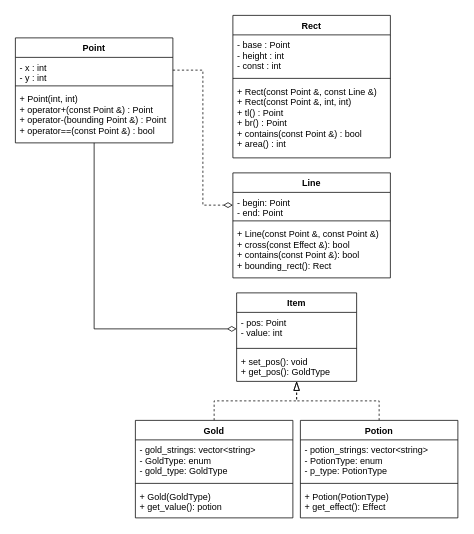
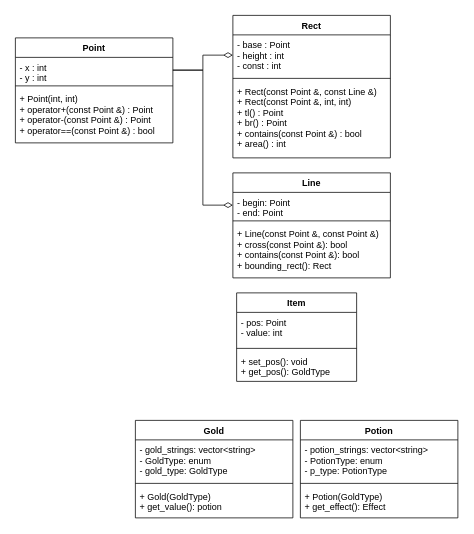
edge "- x : int - y : int" -> "- base : Point - height : int - const : int": added
node "+ Point(int, int) + operator+(const Point &) : Point + operator-(bounding Point &) : Point + operator==(const Point &) : bool": label "+ Point(int, int) + operator+(const Point &) : Point + operator-(bounding Point &) : Point + operator==(const Point &) : bool" -> "+ Point(int, int) + operator+(const Point &) : Point + operator-(const Point &) : Point + operator==(const Point &) : bool"
edge "- x : int - y : int" -> "- begin: Point - end: Point": style dashed -> solid
node "+ Line(const Point &, const Point &) + cross(const Effect &): bool + contains(const Point &): bool + bounding_rect(): Rect": label "+ Line(const Point &, const Point &) + cross(const Effect &): bool + contains(const Point &): bool + bounding_rect(): Rect" -> "+ Line(const Point &, const Point &) + cross(const Point &): bool + contains(const Point &): bool + bounding_rect(): Rect"
edge "Point" -> "- pos: Point - value: int": removed
edge "Gold" -> "Item": removed
edge "Potion" -> "Item": removed
node "+ Potion(PotionType) + get_effect(): Effect": label "+ Potion(PotionType) + get_effect(): Effect" -> "+ Potion(GoldType) + get_effect(): Effect"
